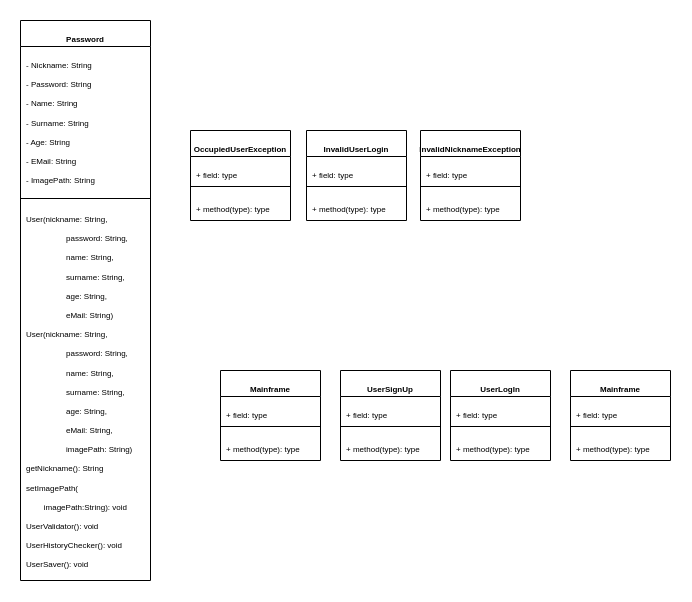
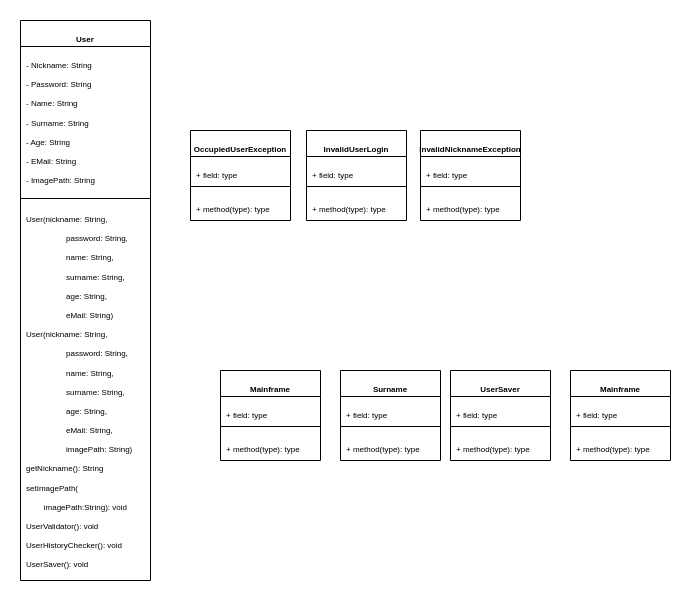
node "Password": label "Password" -> "User"
node "UserSignUp": label "UserSignUp" -> "Surname"
node "UserLogIn": label "UserLogIn" -> "UserSaver"
